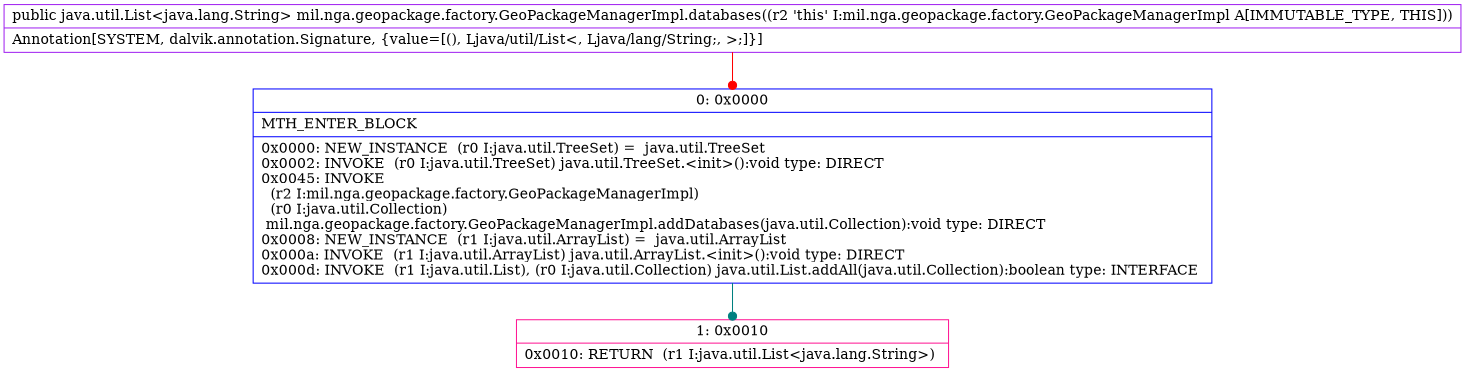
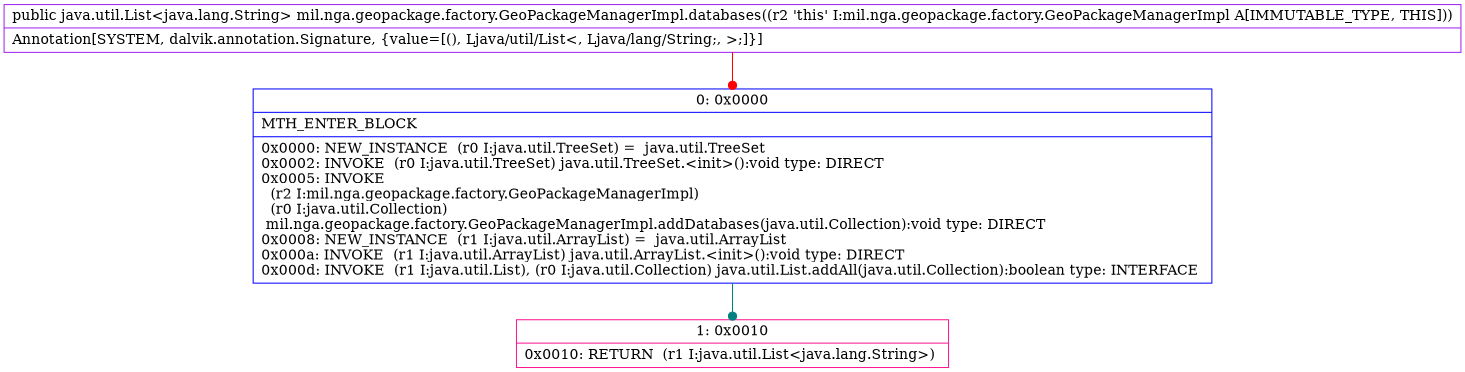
node "0: 0x0000": text "0x0045: INVOKE" -> "0x0005: INVOKE"
